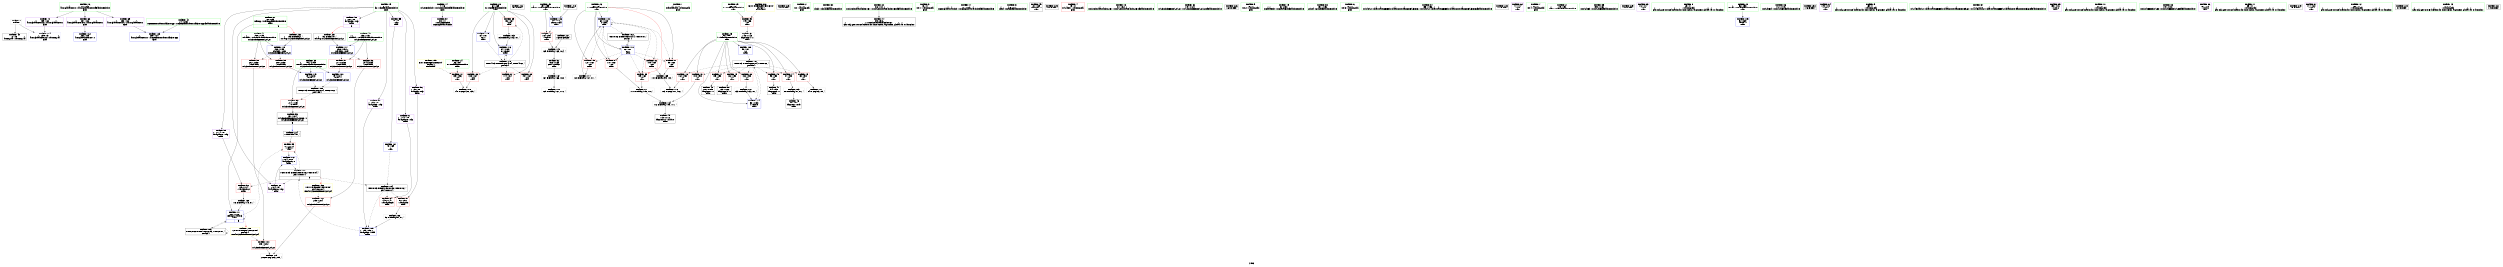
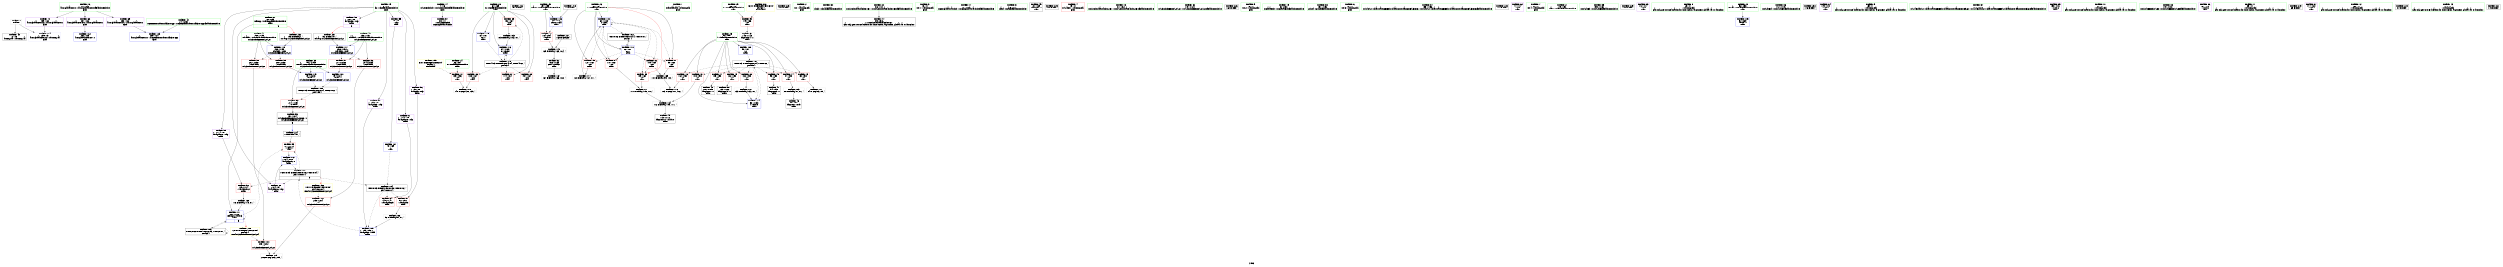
node "NodeID: 219": text "75 = PHI()" -> "65 = PHI()"
edge "NodeID: 110" -> "NodeID: 83": now "NodeID: 82" -> "NodeID: 83"
node "NodeID: 170": removed
